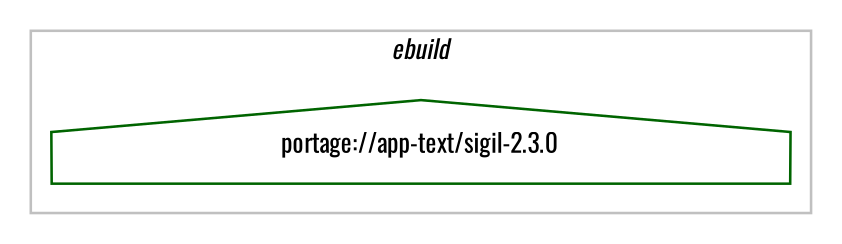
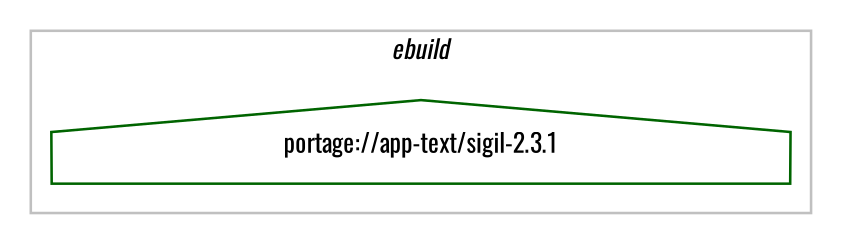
node "portage://app-text/sigil-2.3.0": label "portage://app-text/sigil-2.3.0" -> "portage://app-text/sigil-2.3.1"
